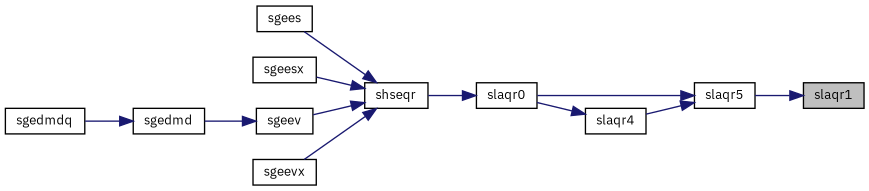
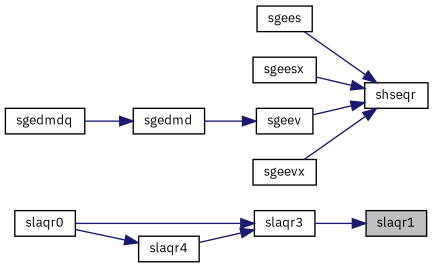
edge "shseqr" -> "slaqr0": removed
node "slaqr5": label "slaqr5" -> "slaqr3"
